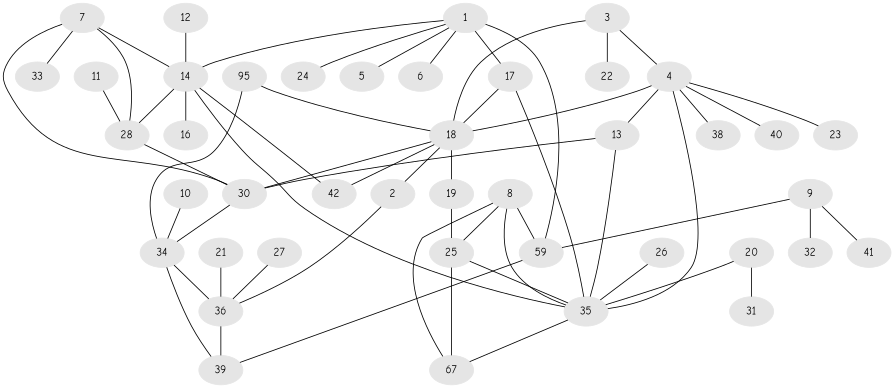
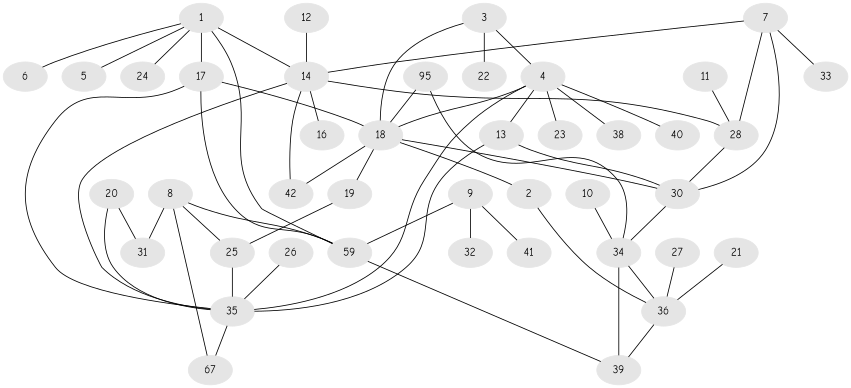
edge "17" -- "59": added
edge "8" -- "35": now "8" -- "31"
edge "25" -- "67": removed
